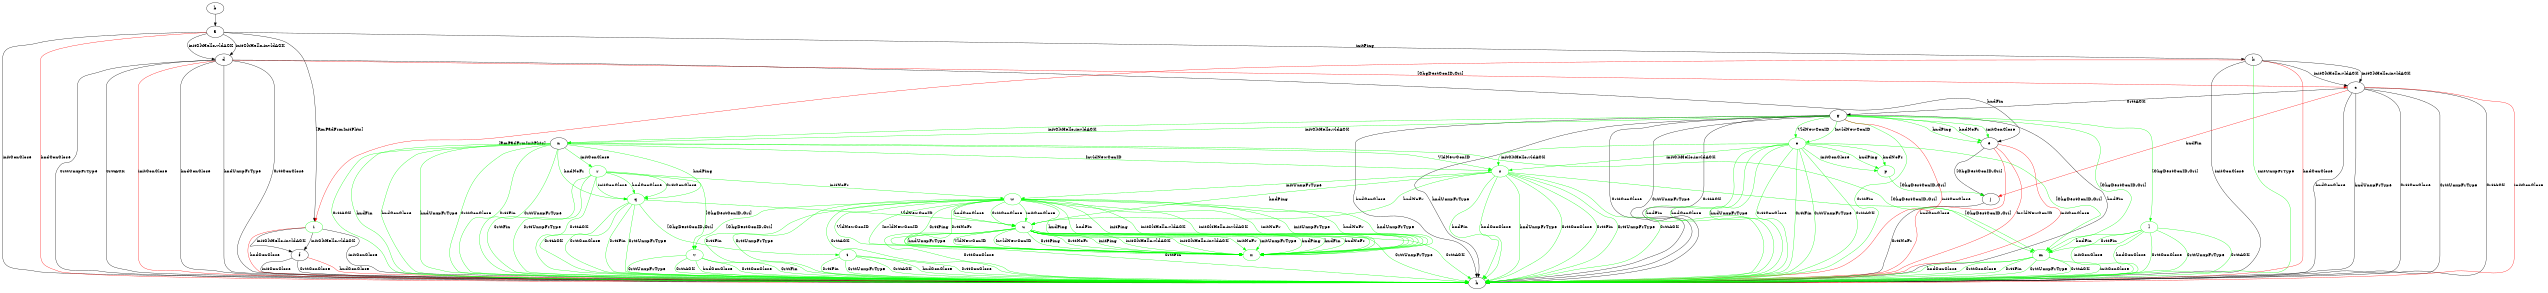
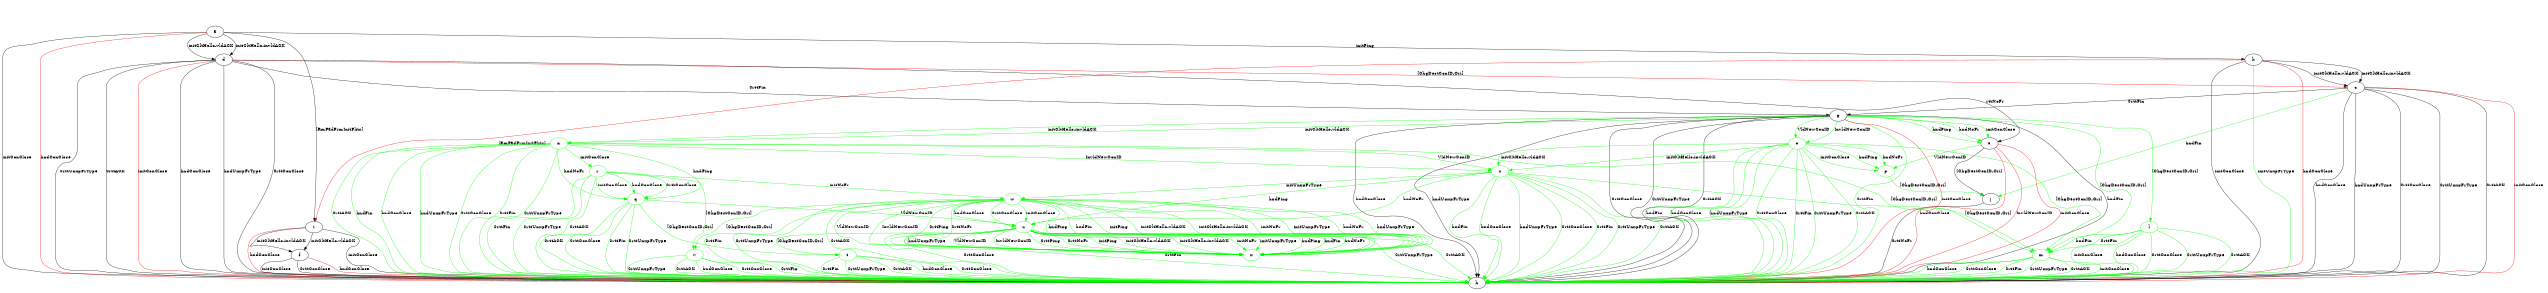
node "b": removed
edge "d" -> "g": added, label "0rttFin"
edge "d" -> "e": label "hndFin " -> "rttNoFr "
edge "c" -> "g": label "0rttACK " -> "0rttFin "
edge "c" -> "j": color red -> green
node "n": color black -> green
edge "e" -> "p": added, label "VldNewConID"
node "i": color green -> black
edge "u" -> "t": added, label "[ChgDestConID-Ori]"
